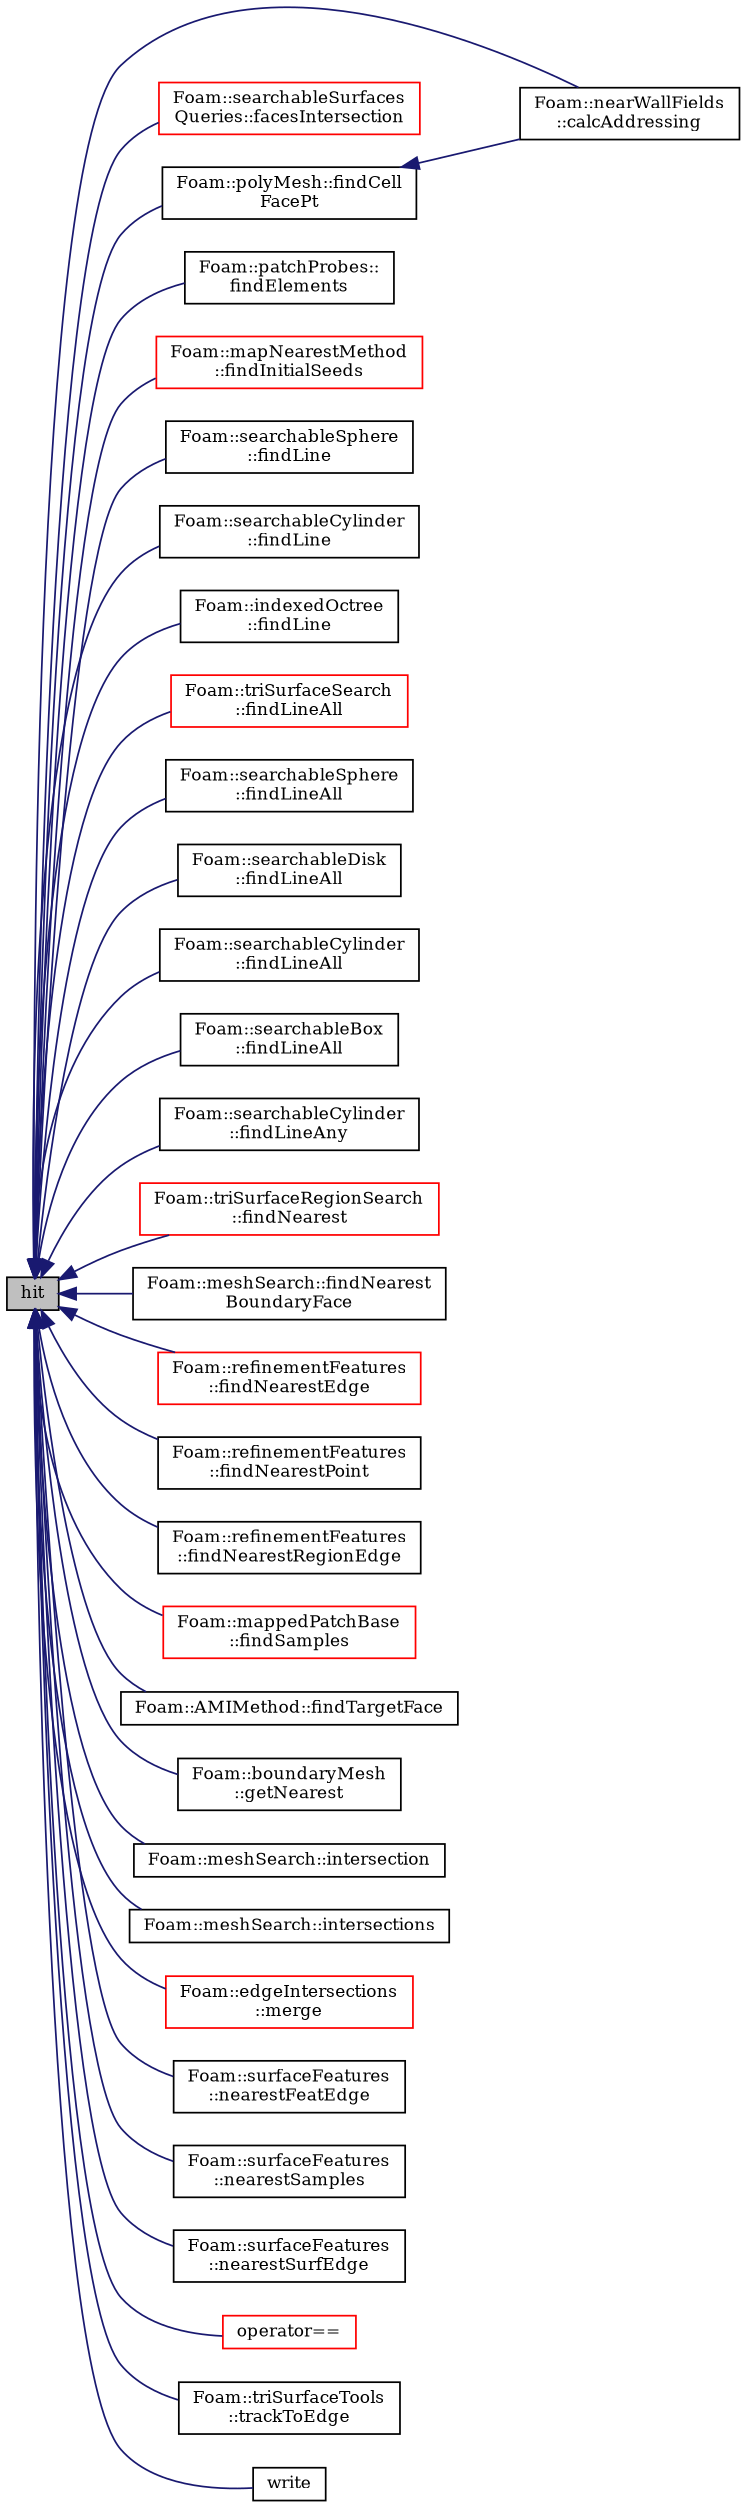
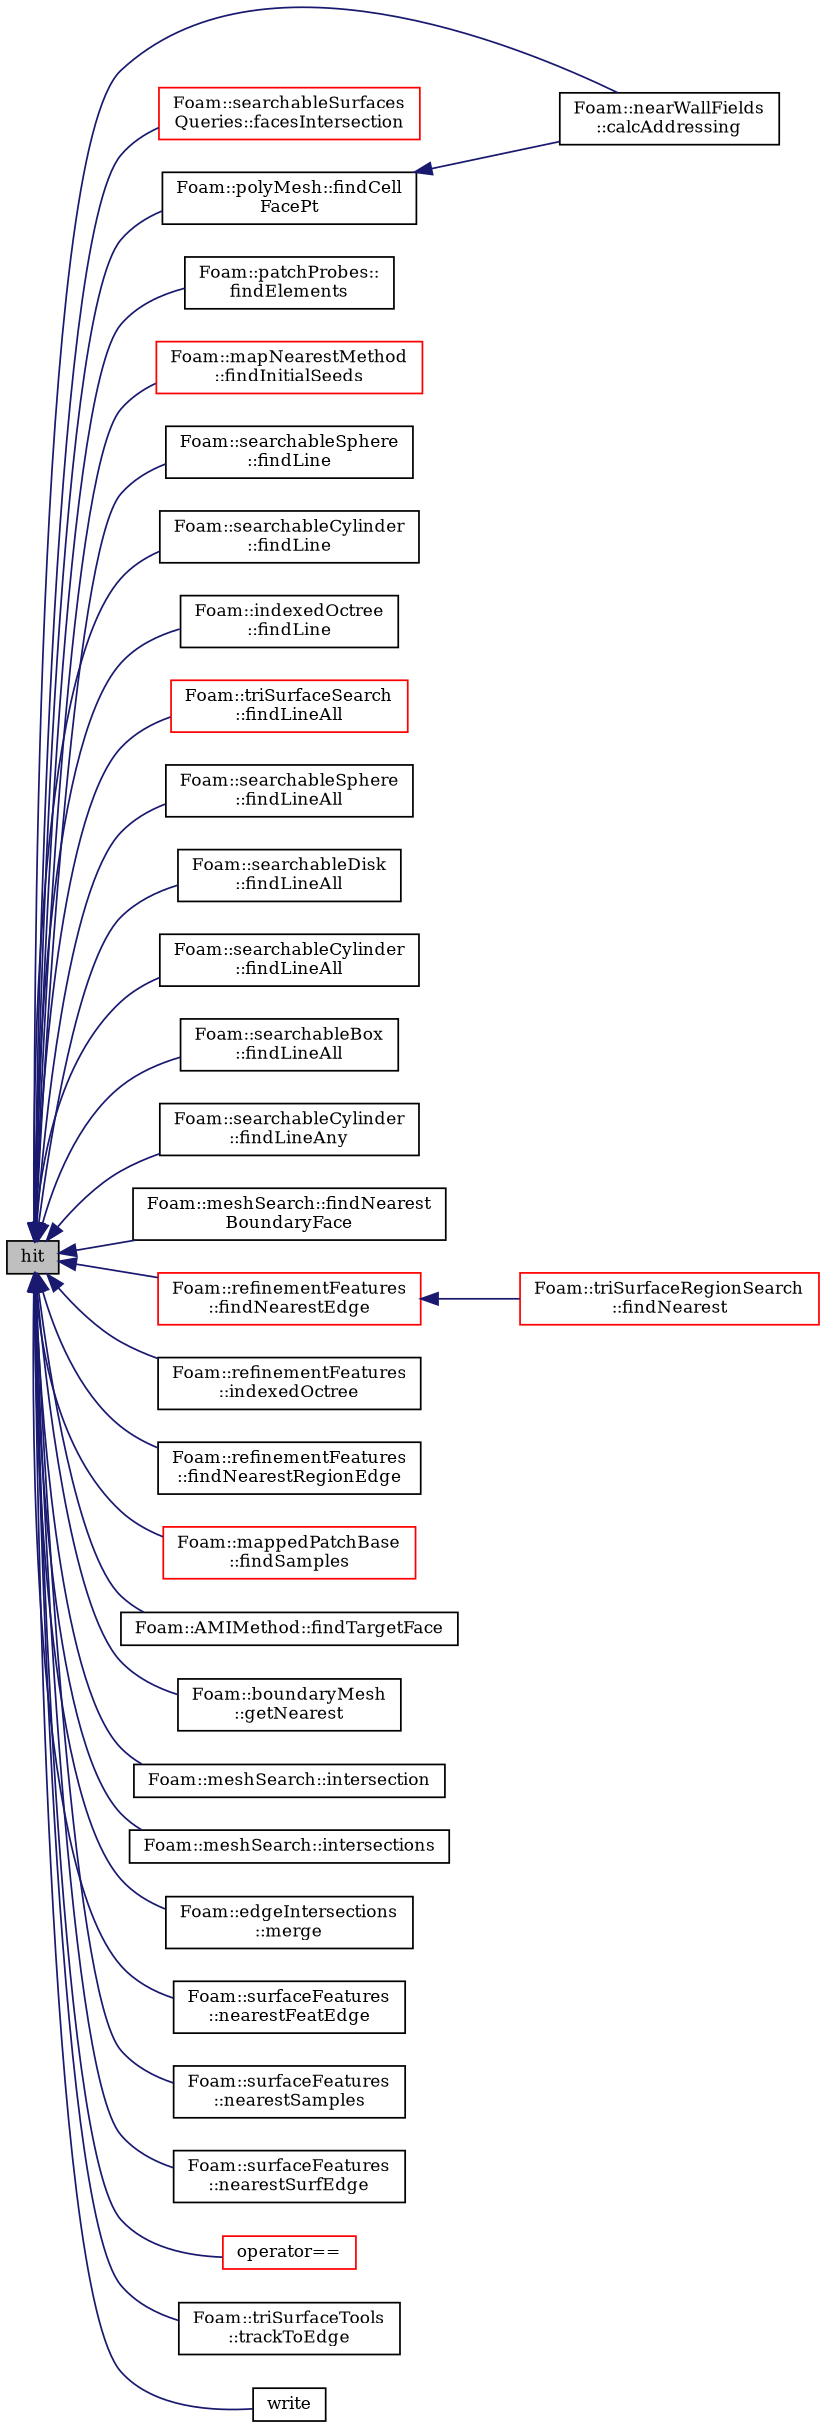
edge "Foam::triSurfaceRegionSearch ::findNearest" -> "hit": now "Foam::triSurfaceRegionSearch ::findNearest" -> "Foam::refinementFeatures ::findNearestEdge"
node "Foam::refinementFeatures ::findNearestPoint": label "Foam::refinementFeatures ::findNearestPoint" -> "Foam::refinementFeatures ::indexedOctree"
node "Foam::edgeIntersections ::merge": color red -> black
